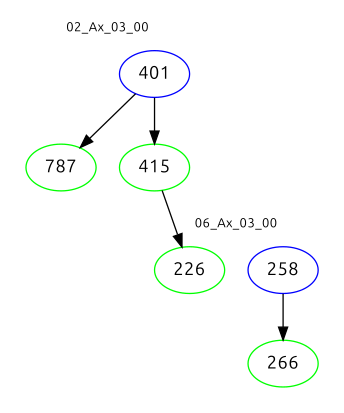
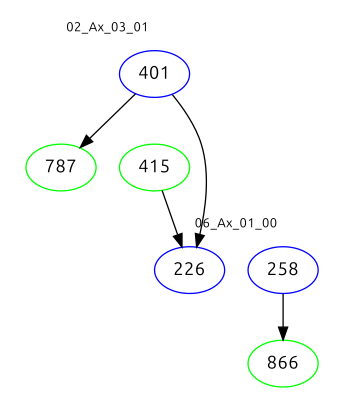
cluster "02_Ax_03_00": label "02_Ax_03_00" -> "02_Ax_03_01"
edge "401" -> "415": now "401" -> "226"
cluster "06_Ax_03_00": label "06_Ax_03_00" -> "06_Ax_01_00"
node "226": color green -> blue
node "266": label "266" -> "866"
